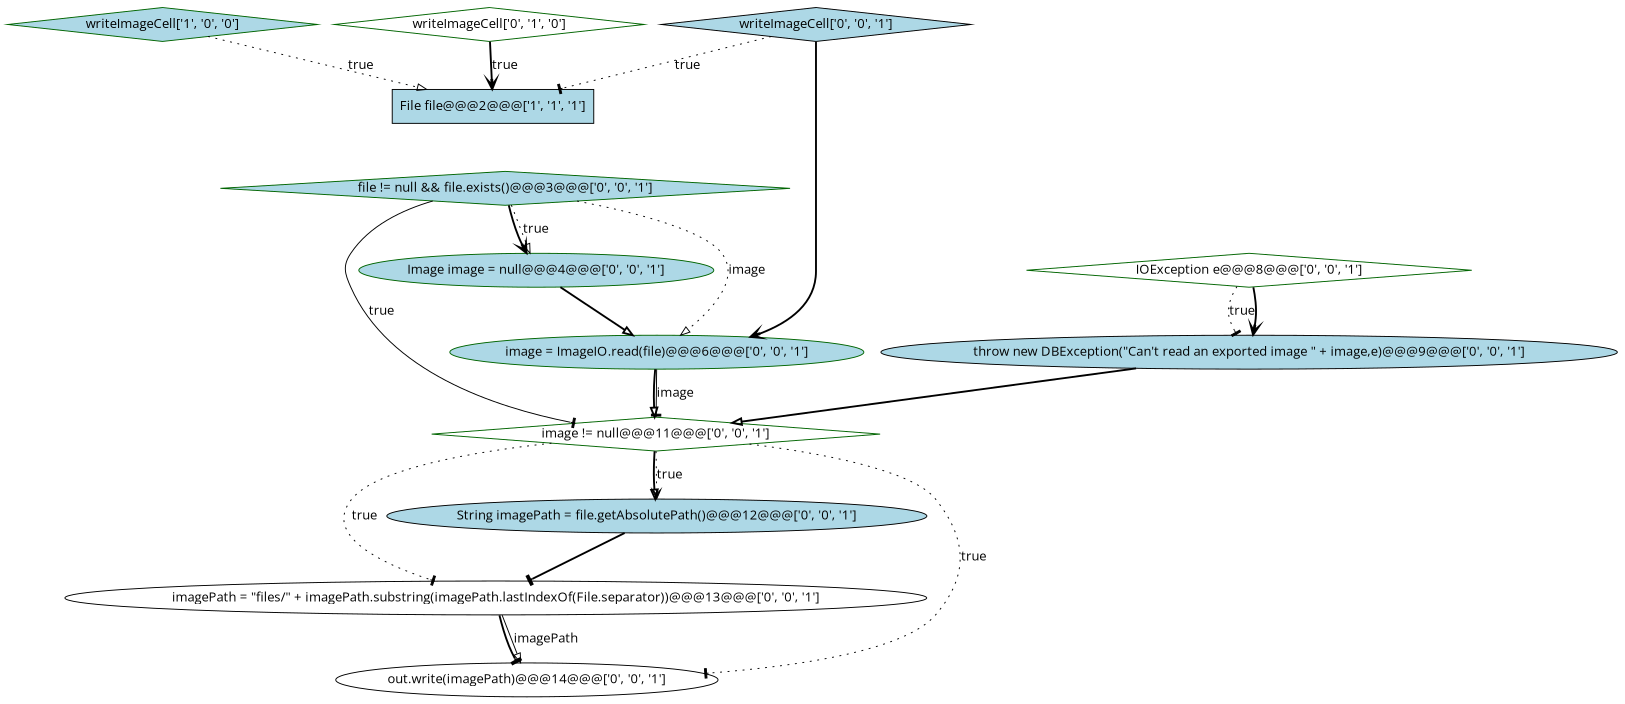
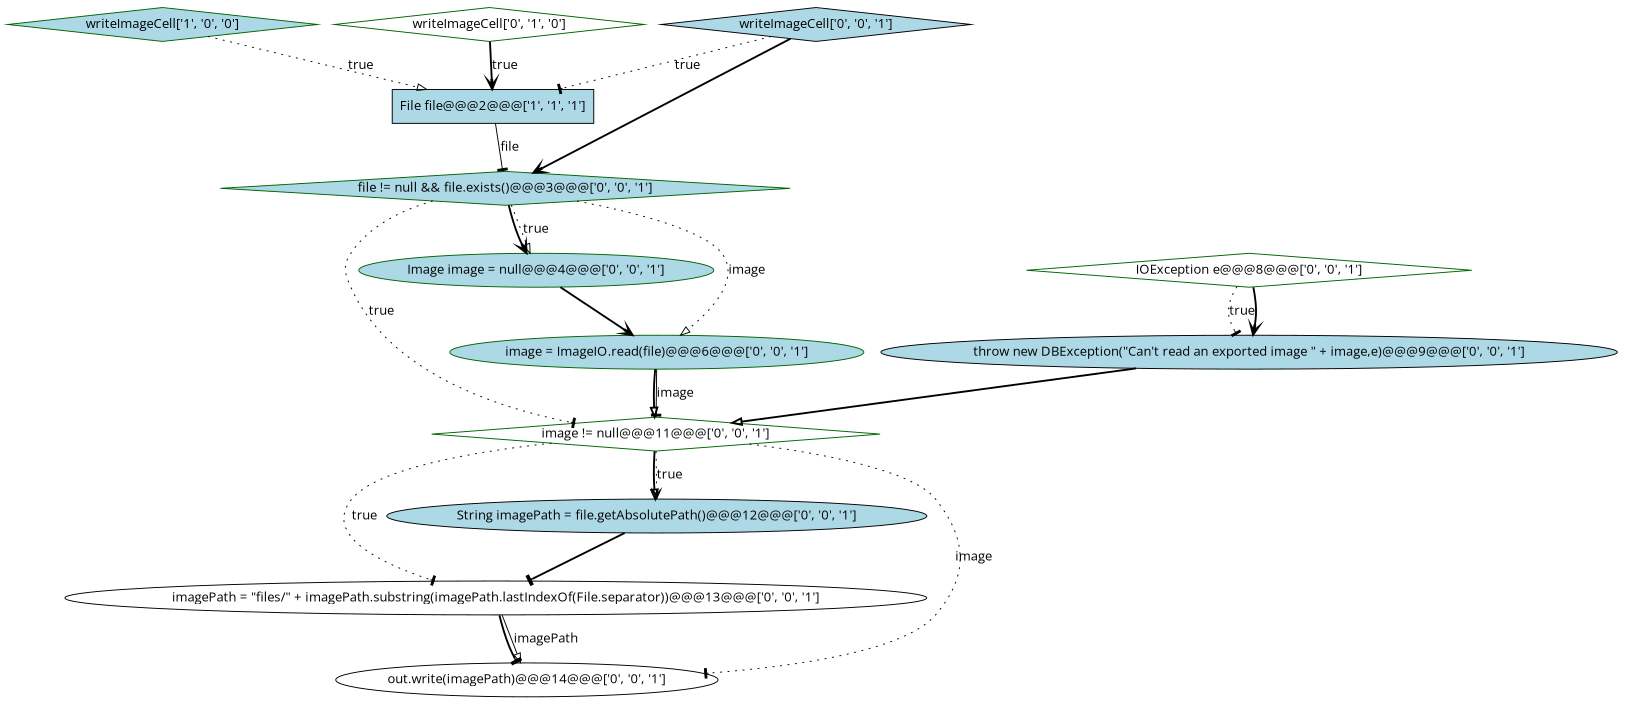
edge "File file@@@2@@@['1', '1', '1']" -> "file != null && file.exists()@@@3@@@['0', '0', '1']": added, label "file"
edge "writeImageCell['0', '0', '1']" -> "image = ImageIO.read(file)@@@6@@@['0', '0', '1']": now "writeImageCell['0', '0', '1']" -> "file != null && file.exists()@@@3@@@['0', '0', '1']"
edge "Image image = null@@@4@@@['0', '0', '1']" -> "image = ImageIO.read(file)@@@6@@@['0', '0', '1']": arrowhead onormal -> vee
edge "file != null && file.exists()@@@3@@@['0', '0', '1']" -> "image != null@@@11@@@['0', '0', '1']": style solid -> dotted
edge "image != null@@@11@@@['0', '0', '1']" -> "out.write(imagePath)@@@14@@@['0', '0', '1']": label "true" -> "image"
